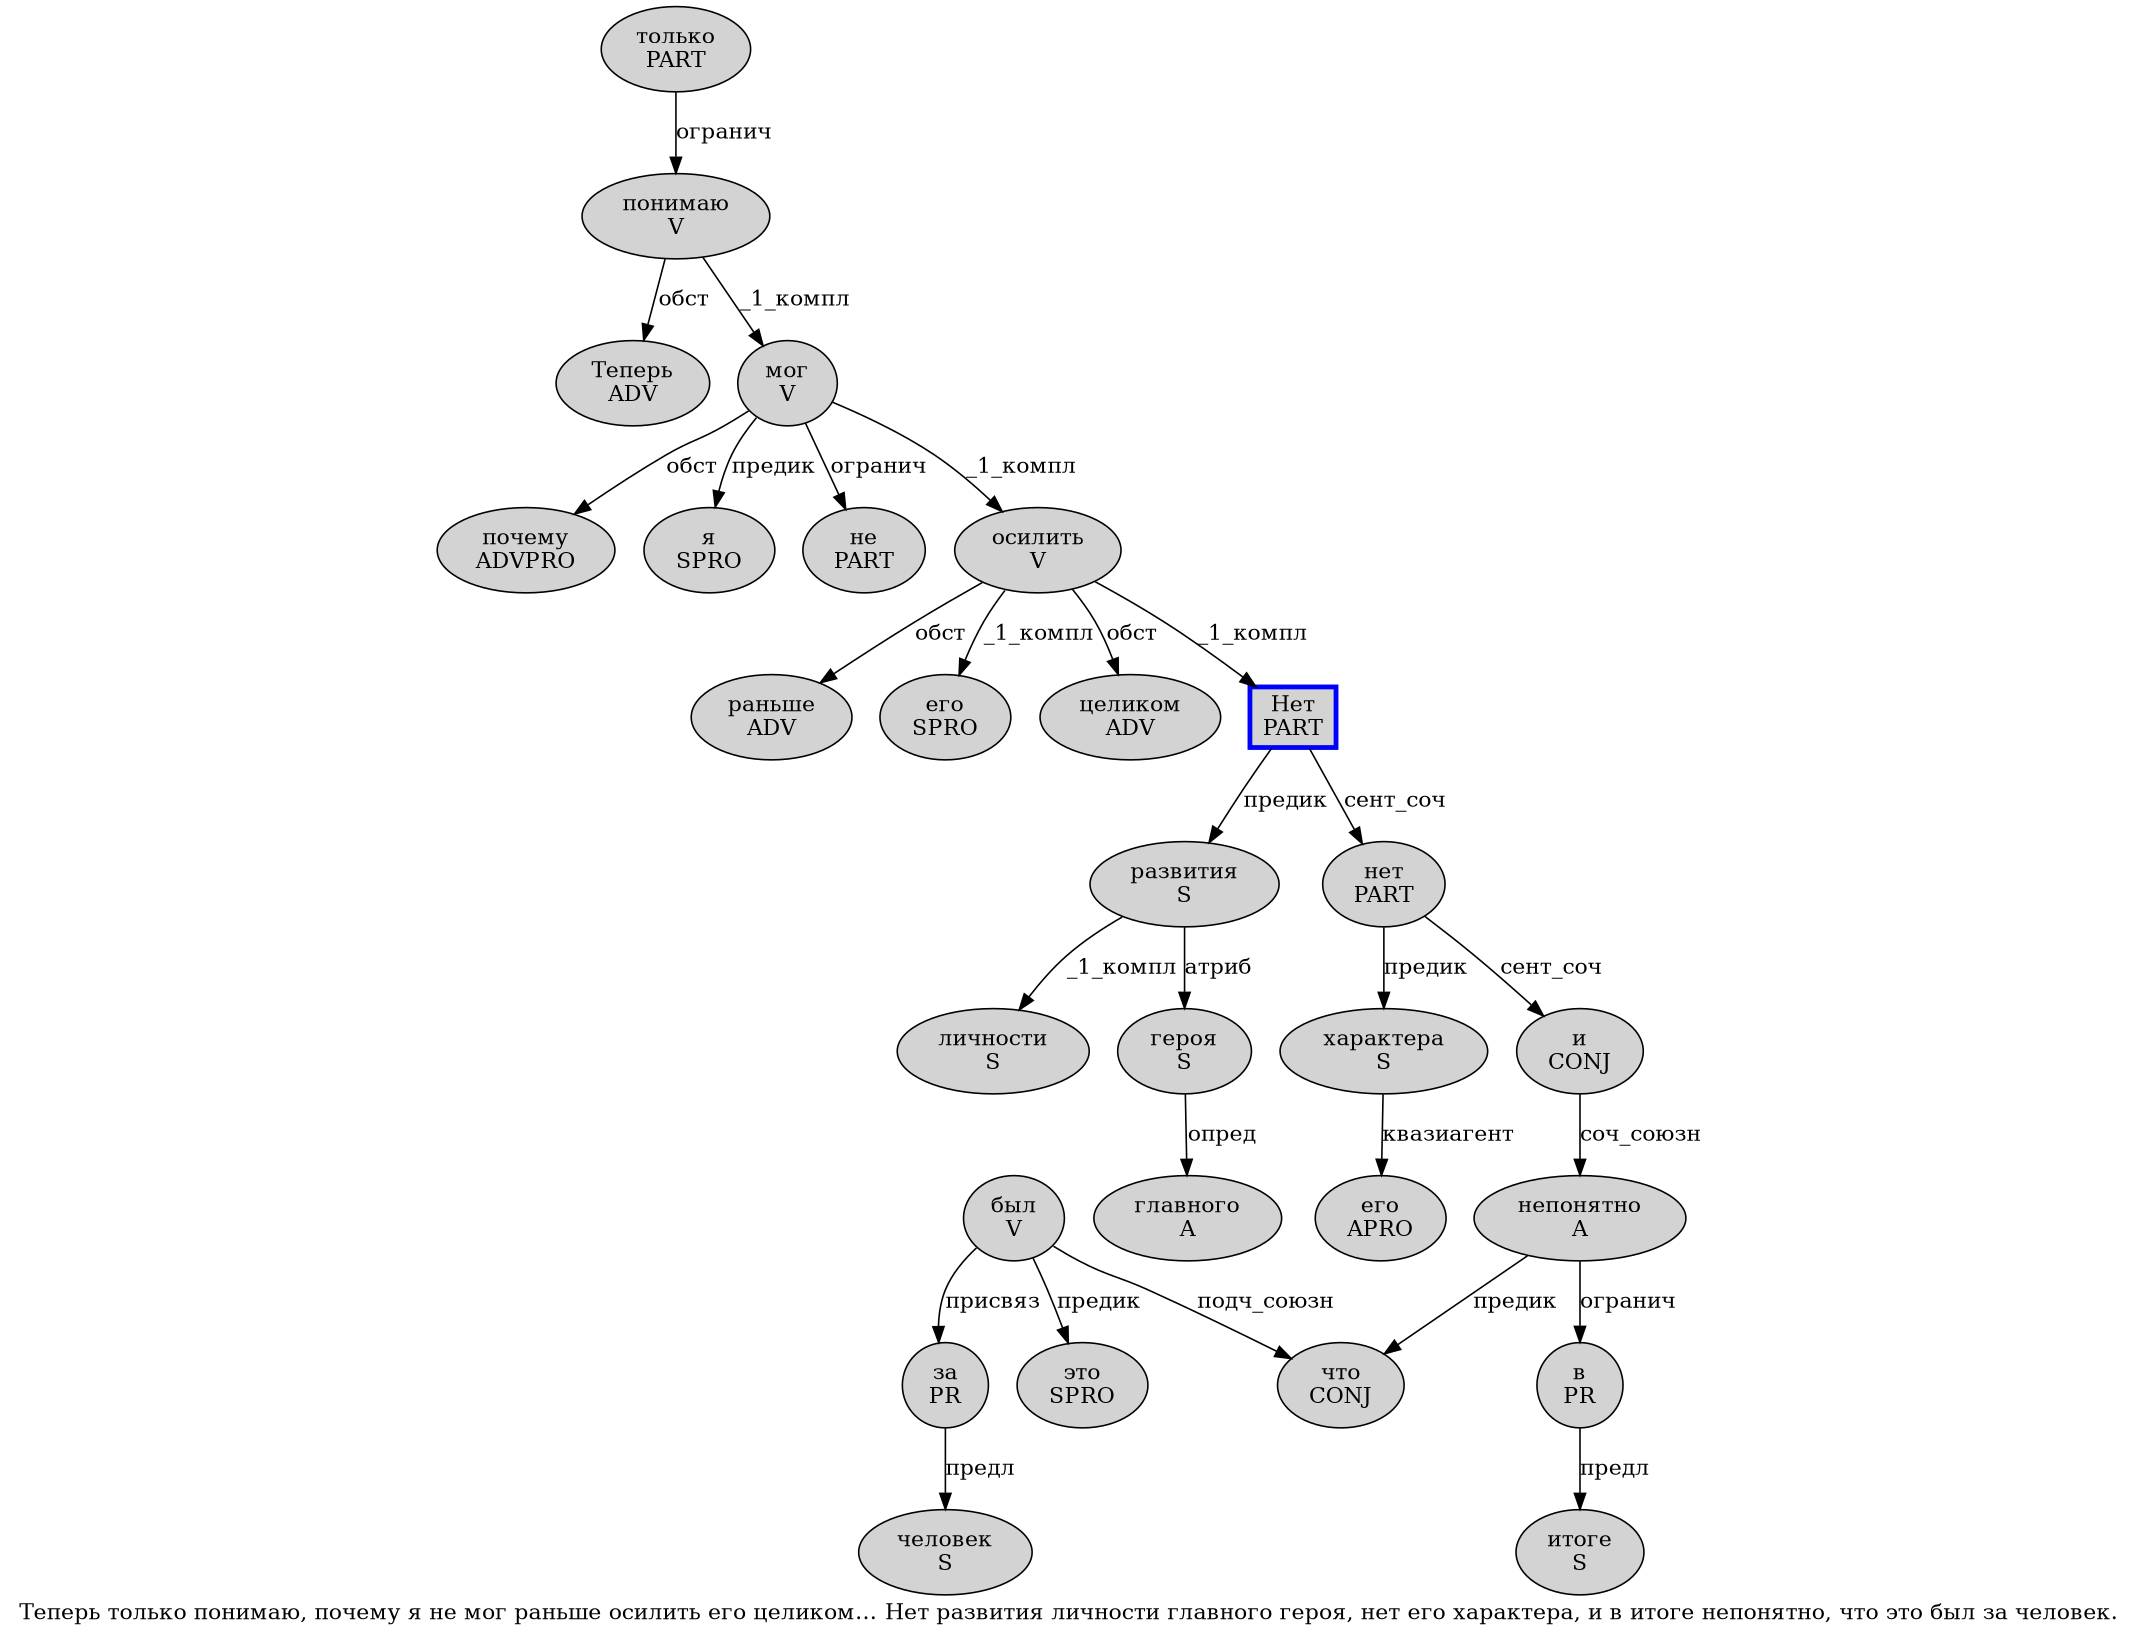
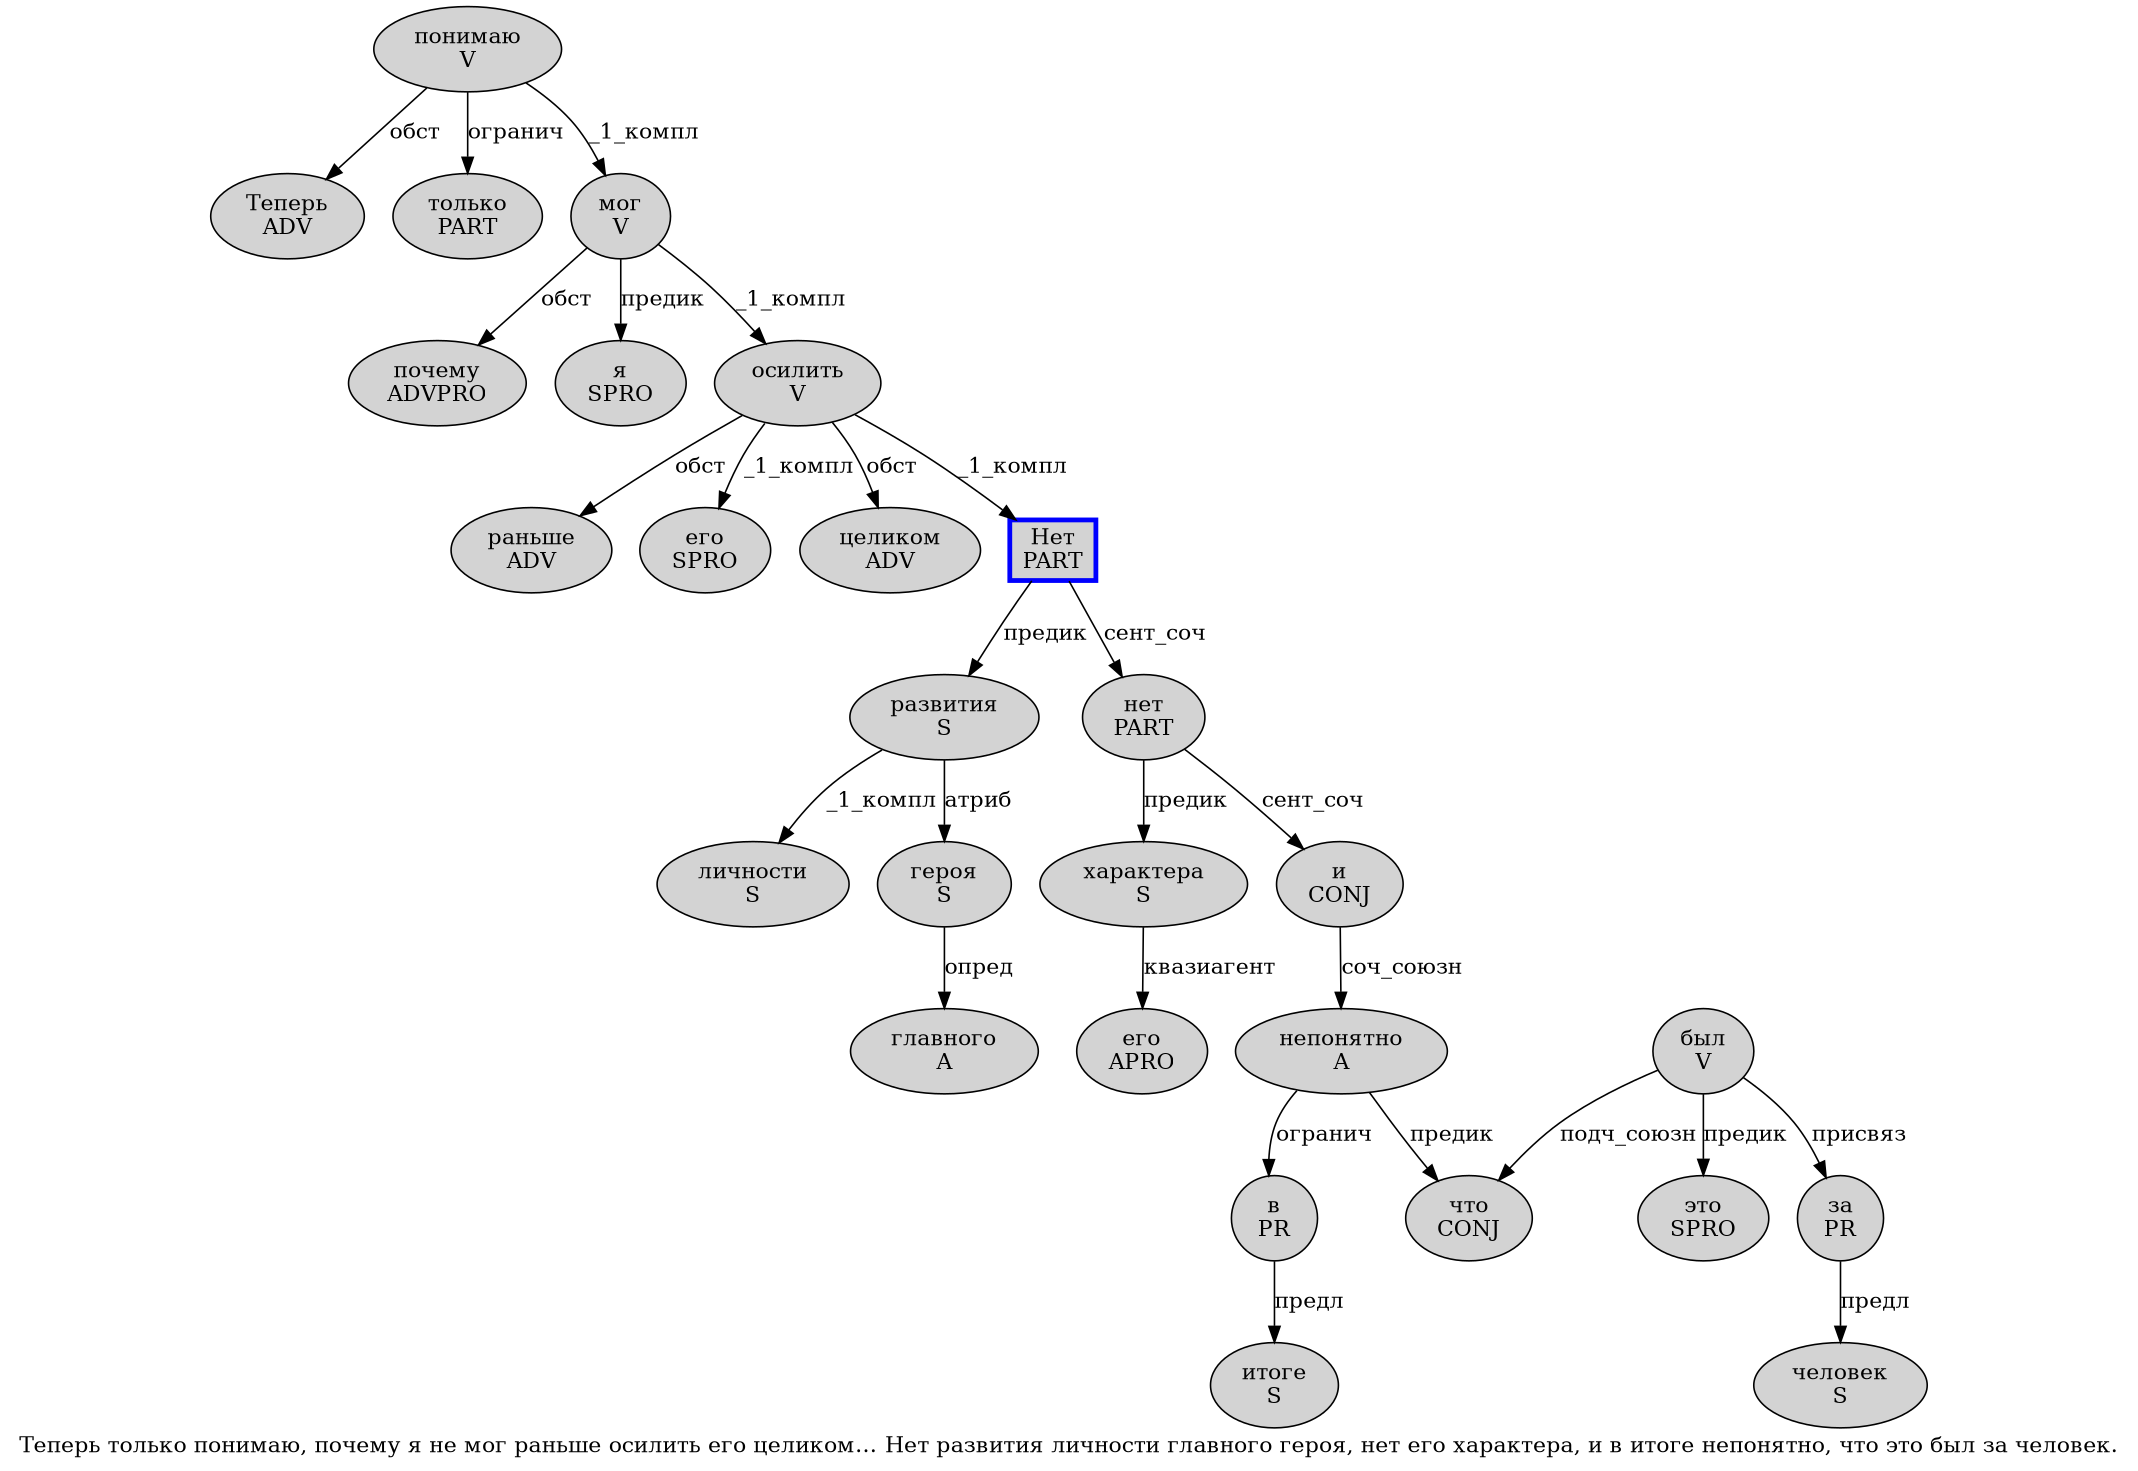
edge "только PART" -> "понимаю V": reversed
node "не PART": removed
